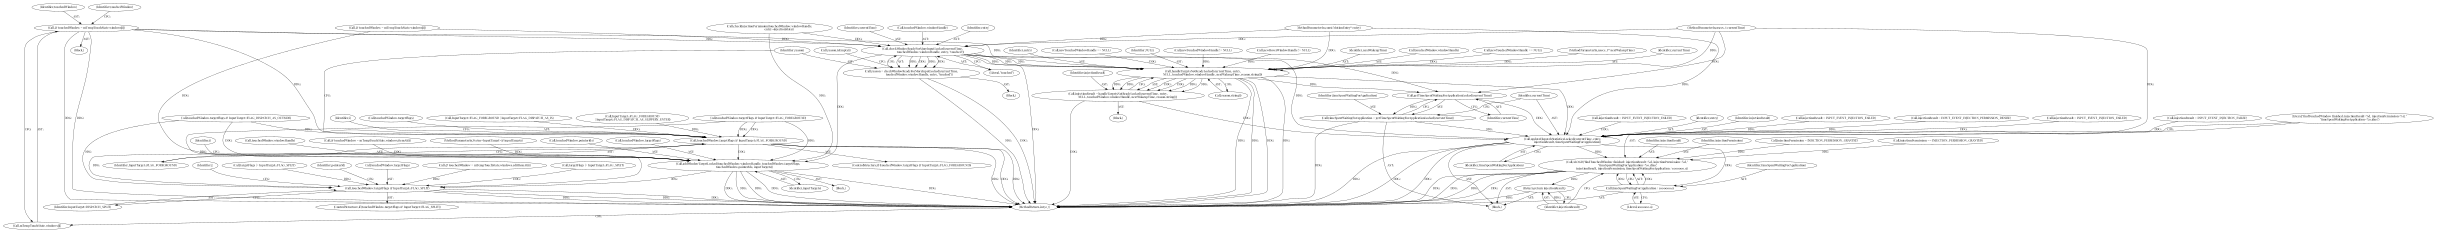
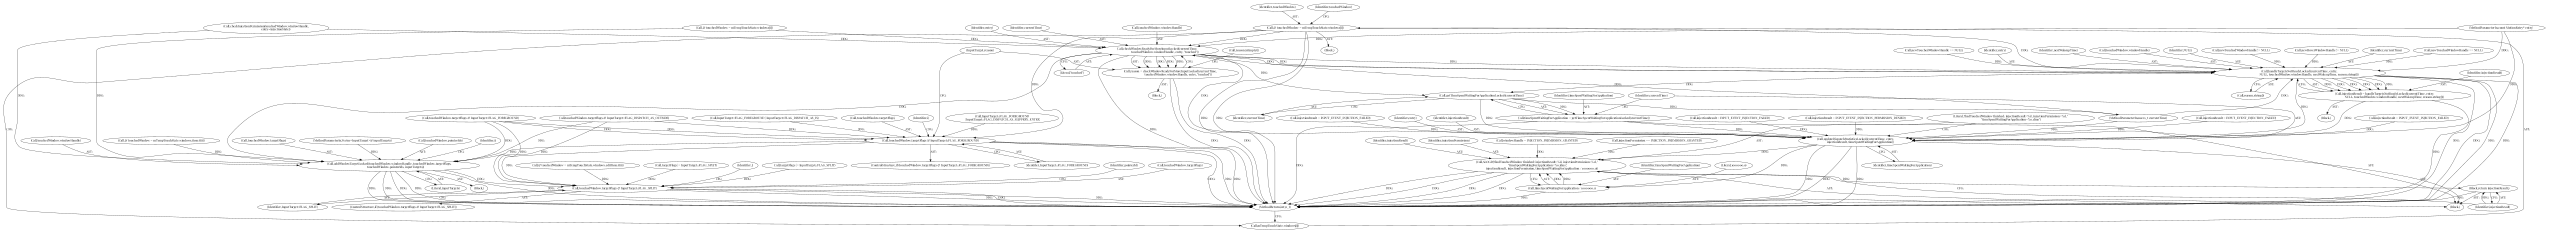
node "(Identifier,reason)": label "(Identifier,reason)" -> "(InputTarget,reason)"
node "(MethodParameterIn,nsecs_t* nextWakeupTime)": removed
edge "(MethodParameterIn,nsecs_t currentTime)" -> "(Call,getTimeSpentWaitingForApplicationLocked(currentTime))": reversed
node "(Call,injectionPermission = INJECTION_PERMISSION_GRANTED)": label "(Call,injectionPermission = INJECTION_PERMISSION_GRANTED)" -> "(Call,windowHandle = INJECTION_PERMISSION_GRANTED)"
node "(Identifier,inputTargets)": label "(Identifier,inputTargets)" -> "(Literal,inputTargets)"
node "(Return,return injectionResult;)": label "(Return,return injectionResult;)" -> "(Block,return injectionResult;)"
edge "(Call,timeSpentWaitingForApplication / 1000000.0)" -> "(Literal,1000000.0)": removed, label "CFG:"
edge "(Call,timeSpentWaitingForApplication / 1000000.0)" -> "(MethodReturn,int32_t)": label "AST: " -> "DDG: "
node "(Identifier,InputTarget::DISPATCH_SPLIT)": label "(Identifier,InputTarget::DISPATCH_SPLIT)" -> "(Identifier,InputTarget::FLAG_SPLIT)"
